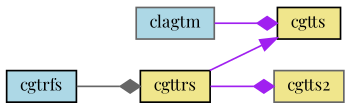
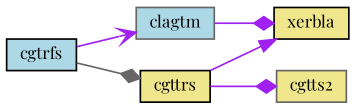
node "cgtts": label "cgtts" -> "xerbla"
edge "cgtrfs" -> "clagtm": added
